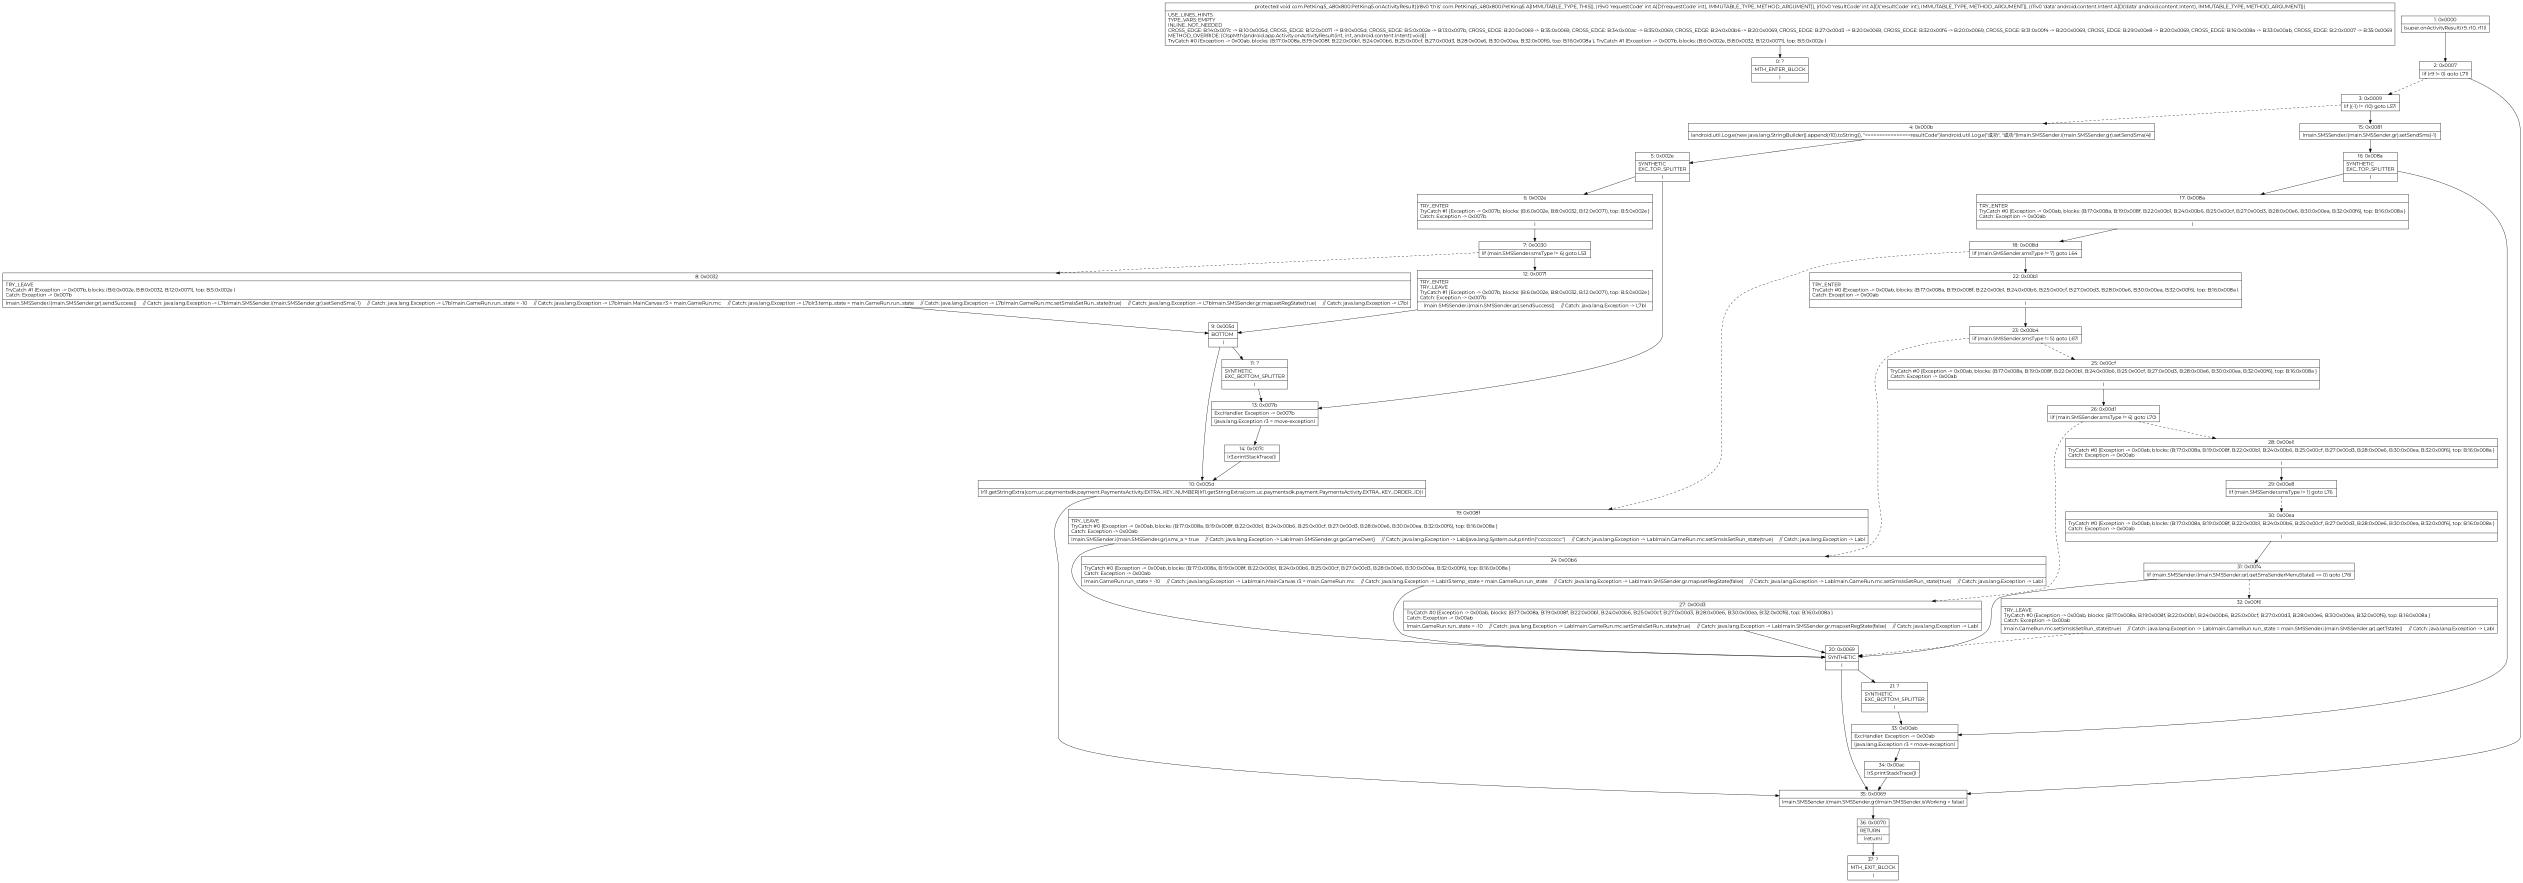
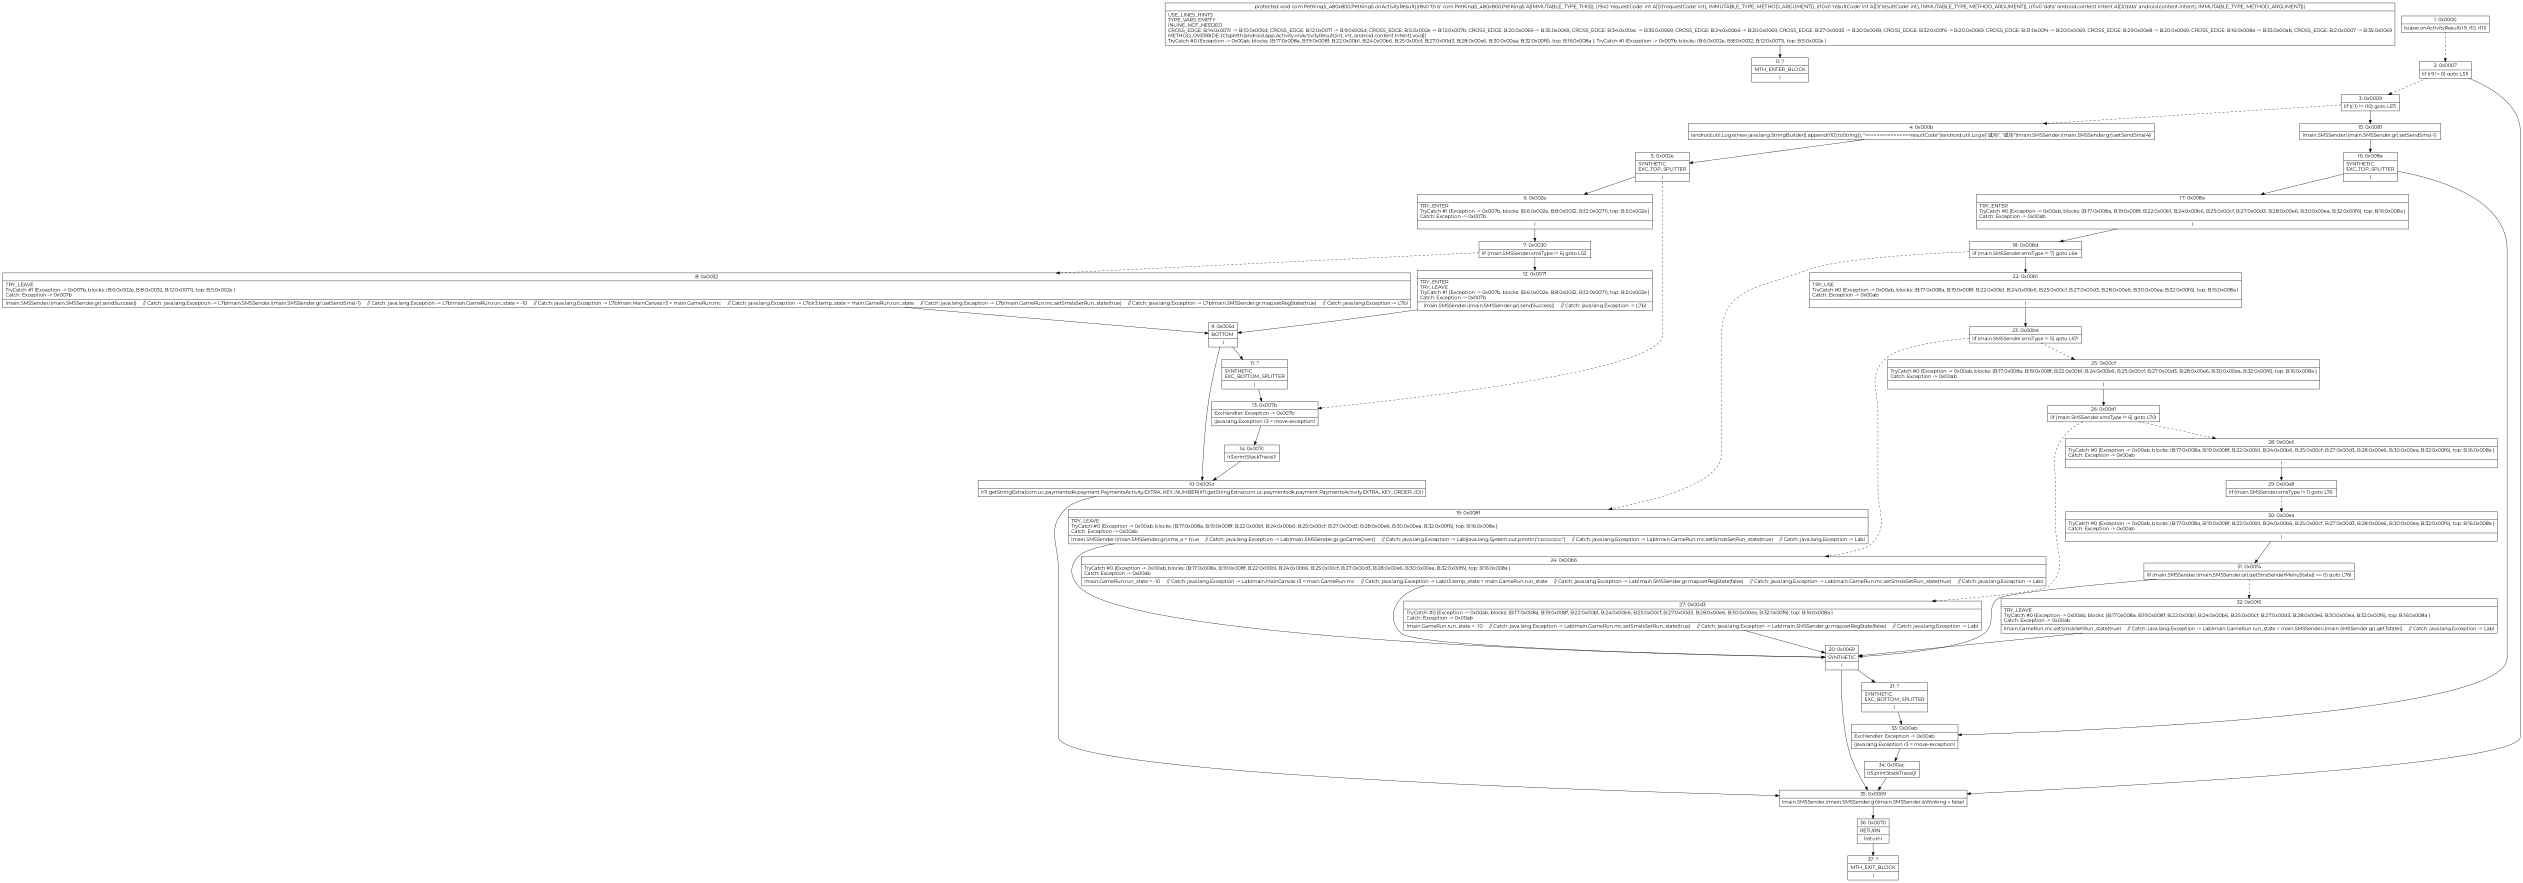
edge "1: 0x0000" -> "2: 0x0007": style solid -> dashed
node "2: 0x0007": text "lif (r9 != 0) goto L71l" -> "lif (r9 != 0) goto L51l"
node "22: 0x00b1": text "TRY_ENTER" -> "TRY_USE"
edge "5: 0x002e" -> "13: 0x007b": style solid -> dashed
edge "32: 0x00f6" -> "20: 0x0069": style dashed -> solid
